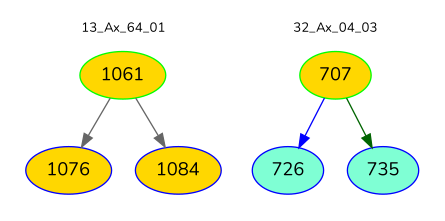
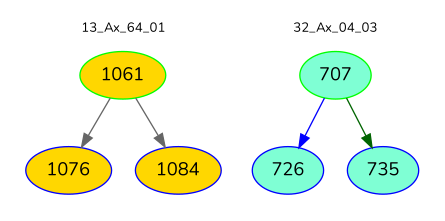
node "707": fillcolor gold -> aquamarine
